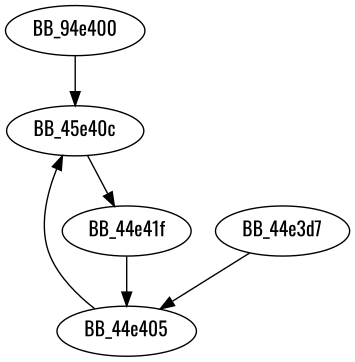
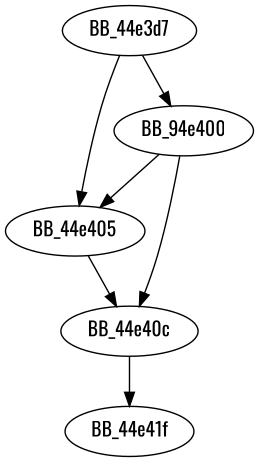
edge "BB_44e3d7" -> "BB_94e400": added
node "BB_45e40c": label "BB_45e40c" -> "BB_44e40c"
edge "BB_44e41f" -> "BB_44e405": now "BB_94e400" -> "BB_44e405"
